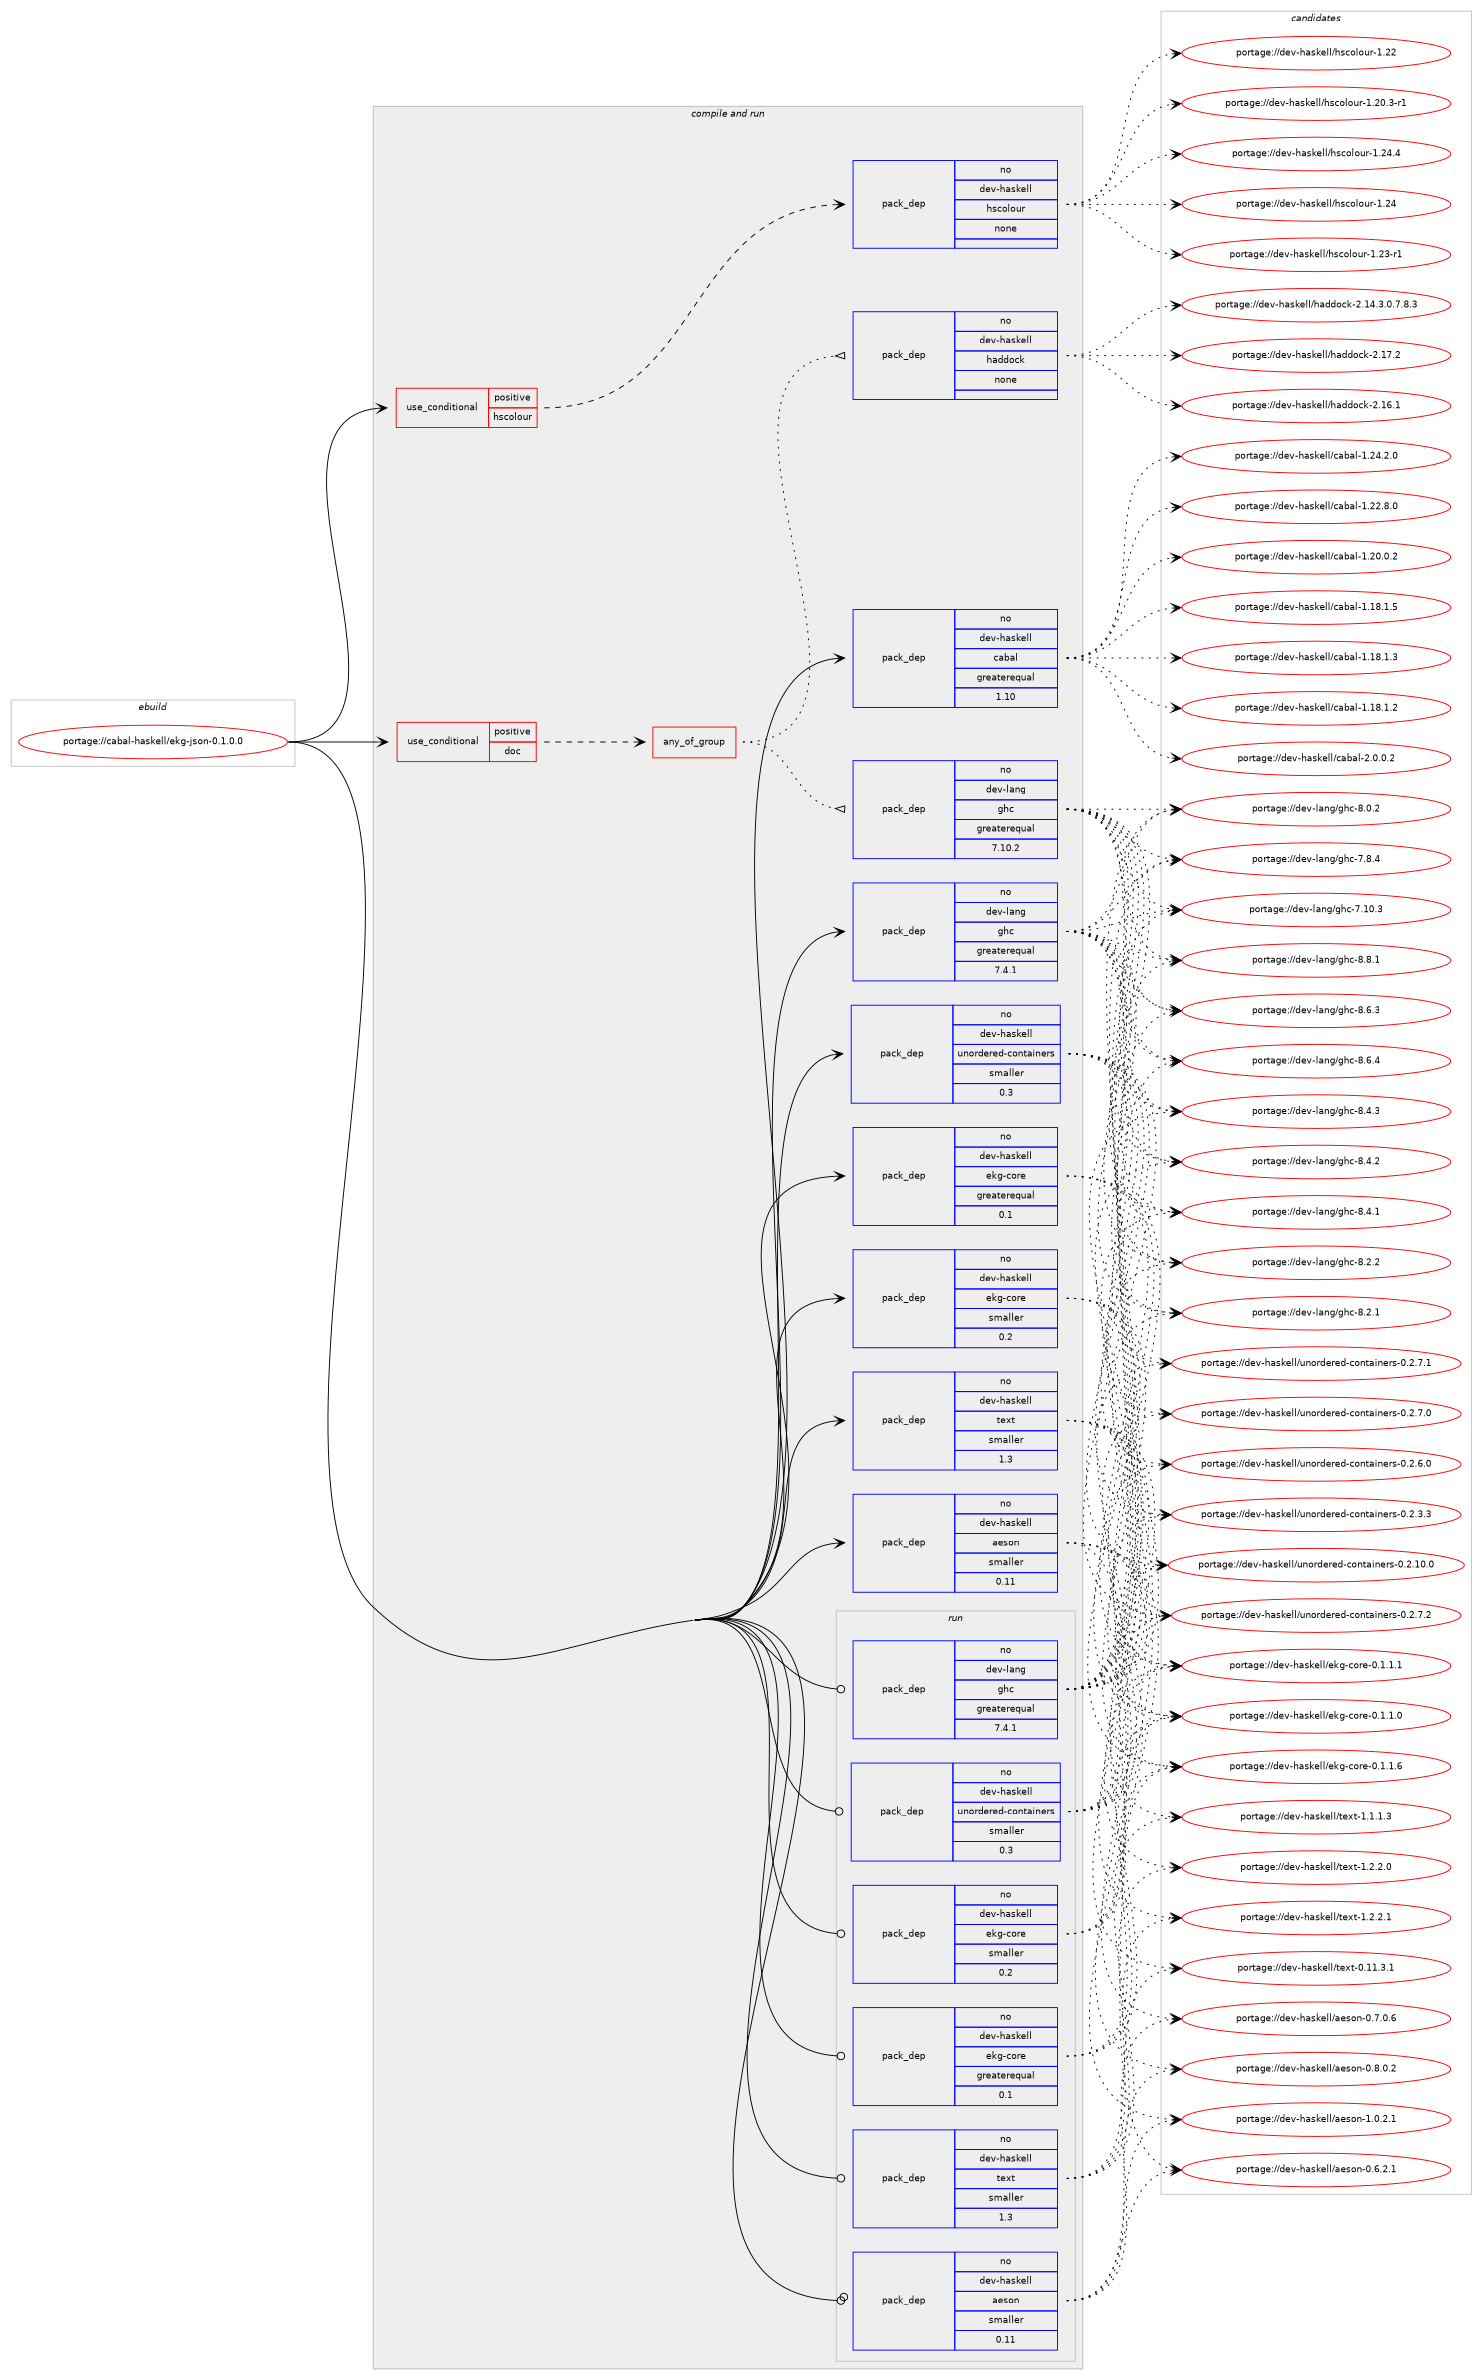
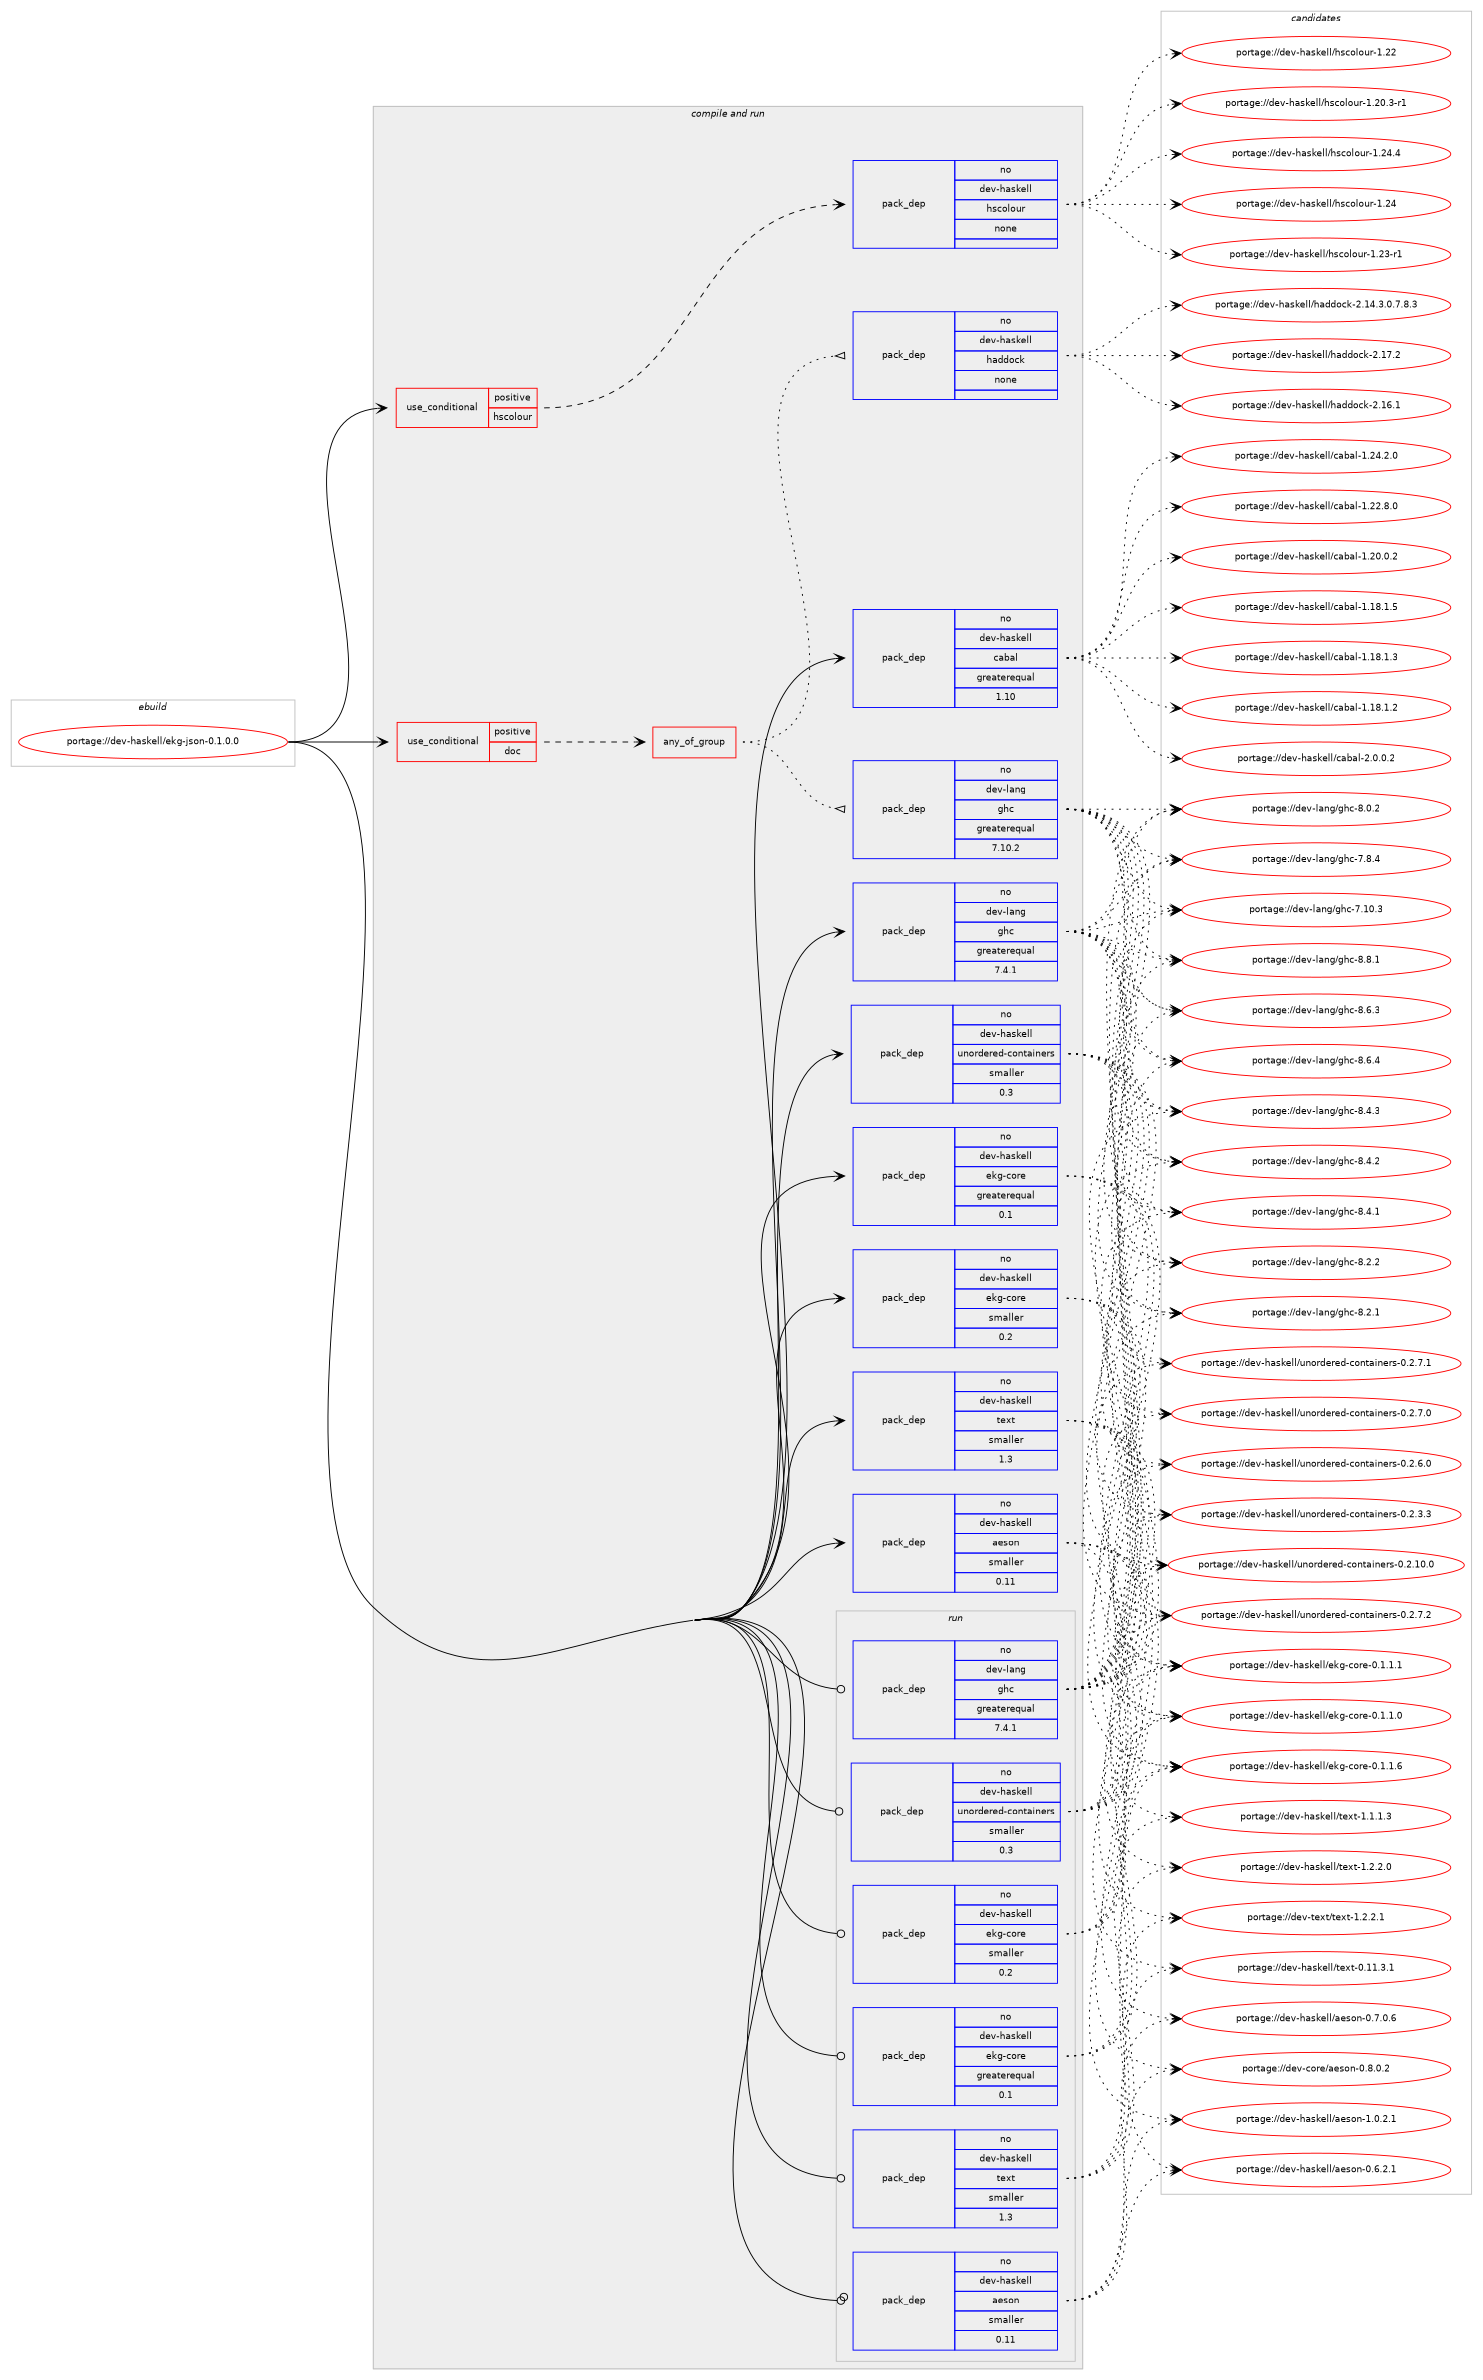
node "portage://cabal-haskell/ekg-json-0.1.0.0": label "portage://cabal-haskell/ekg-json-0.1.0.0" -> "portage://dev-haskell/ekg-json-0.1.0.0"
node "portage://dev-haskell/text-1.2.2.1": label "portage://dev-haskell/text-1.2.2.1" -> "portage://dev-text/text-1.2.2.1"
node "portage://dev-haskell/aeson-0.8.0.2": label "portage://dev-haskell/aeson-0.8.0.2" -> "portage://dev-core/aeson-0.8.0.2"
